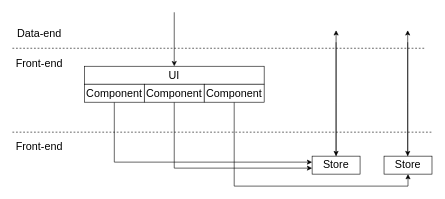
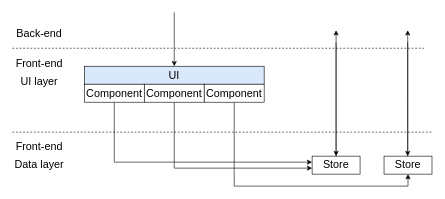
node "Data-end": label "Data-end" -> "Back-end"
node "UI": fillcolor #ffffff -> #dae8fc
node "UI layer": added
node "Data layer": added
